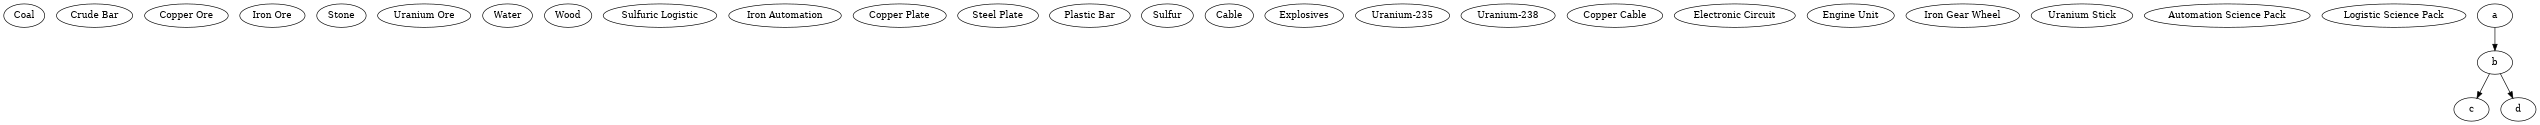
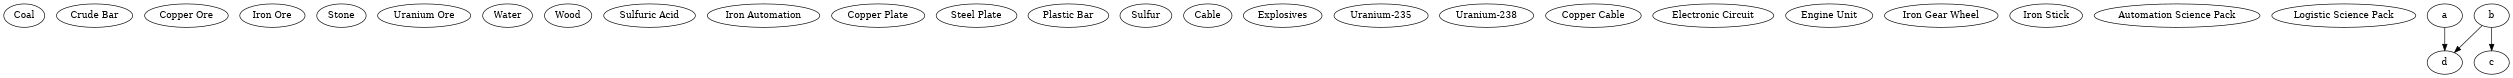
node "Sulfuric Logistic": label "Sulfuric Logistic" -> "Sulfuric Acid"
node "Uranium Stick": label "Uranium Stick" -> "Iron Stick"
edge "a" -> "b": now "a" -> "d"
